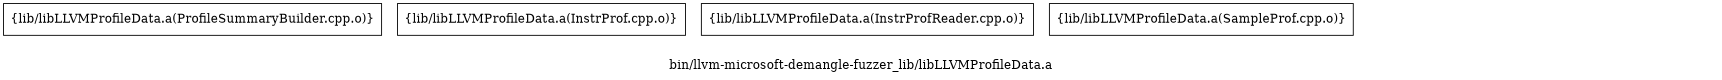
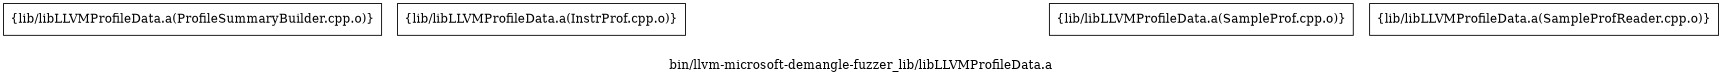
node "{lib/libLLVMProfileData.a(InstrProfReader.cpp.o)}": removed
node "{lib/libLLVMProfileData.a(SampleProfReader.cpp.o)}": added
